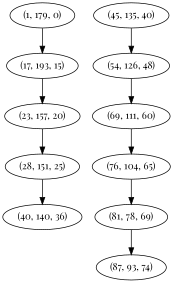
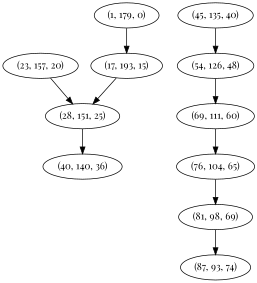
edge "(17, 193, 15)" -> "(23, 157, 20)": now "(17, 193, 15)" -> "(28, 151, 25)"
node "(81, 78, 69)": label "(81, 78, 69)" -> "(81, 98, 69)"
